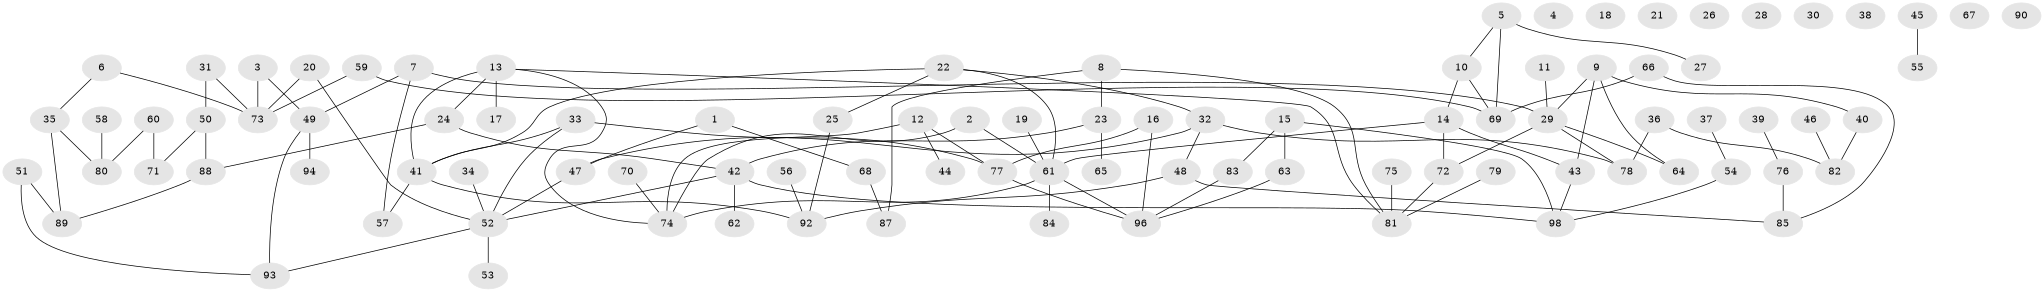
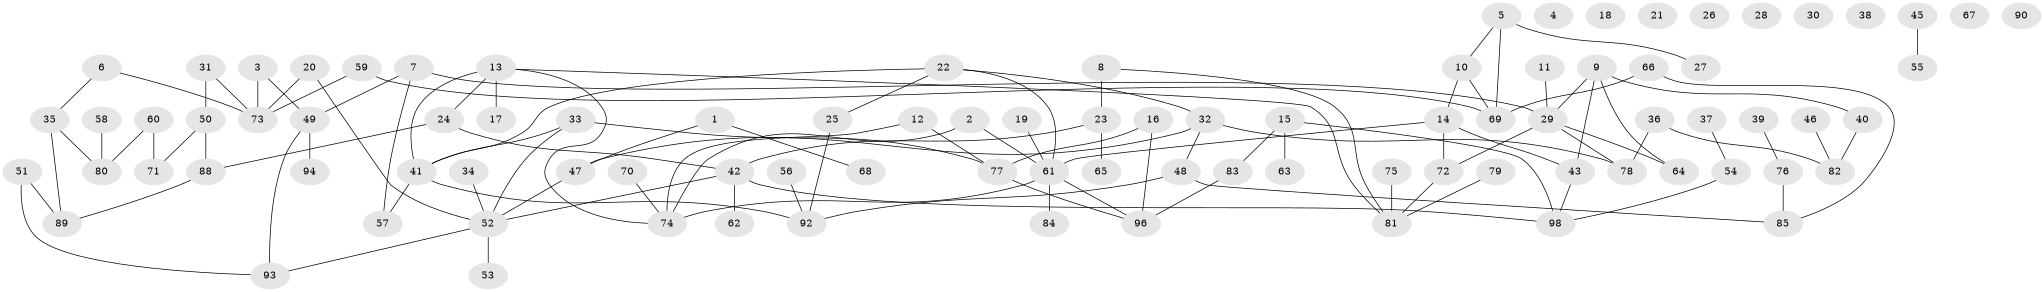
node "44": removed
edge "63" -- "96": removed
node "87": removed
